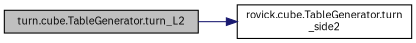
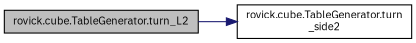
node "turn.cube.TableGenerator.turn_L2": label "turn.cube.TableGenerator.turn_L2" -> "rovick.cube.TableGenerator.turn_L2"
